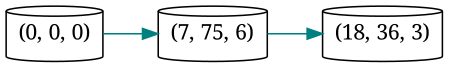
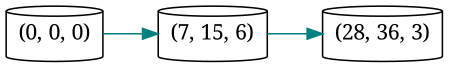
node "(7, 75, 6)": label "(7, 75, 6)" -> "(7, 15, 6)"
node "(18, 36, 3)": label "(18, 36, 3)" -> "(28, 36, 3)"
